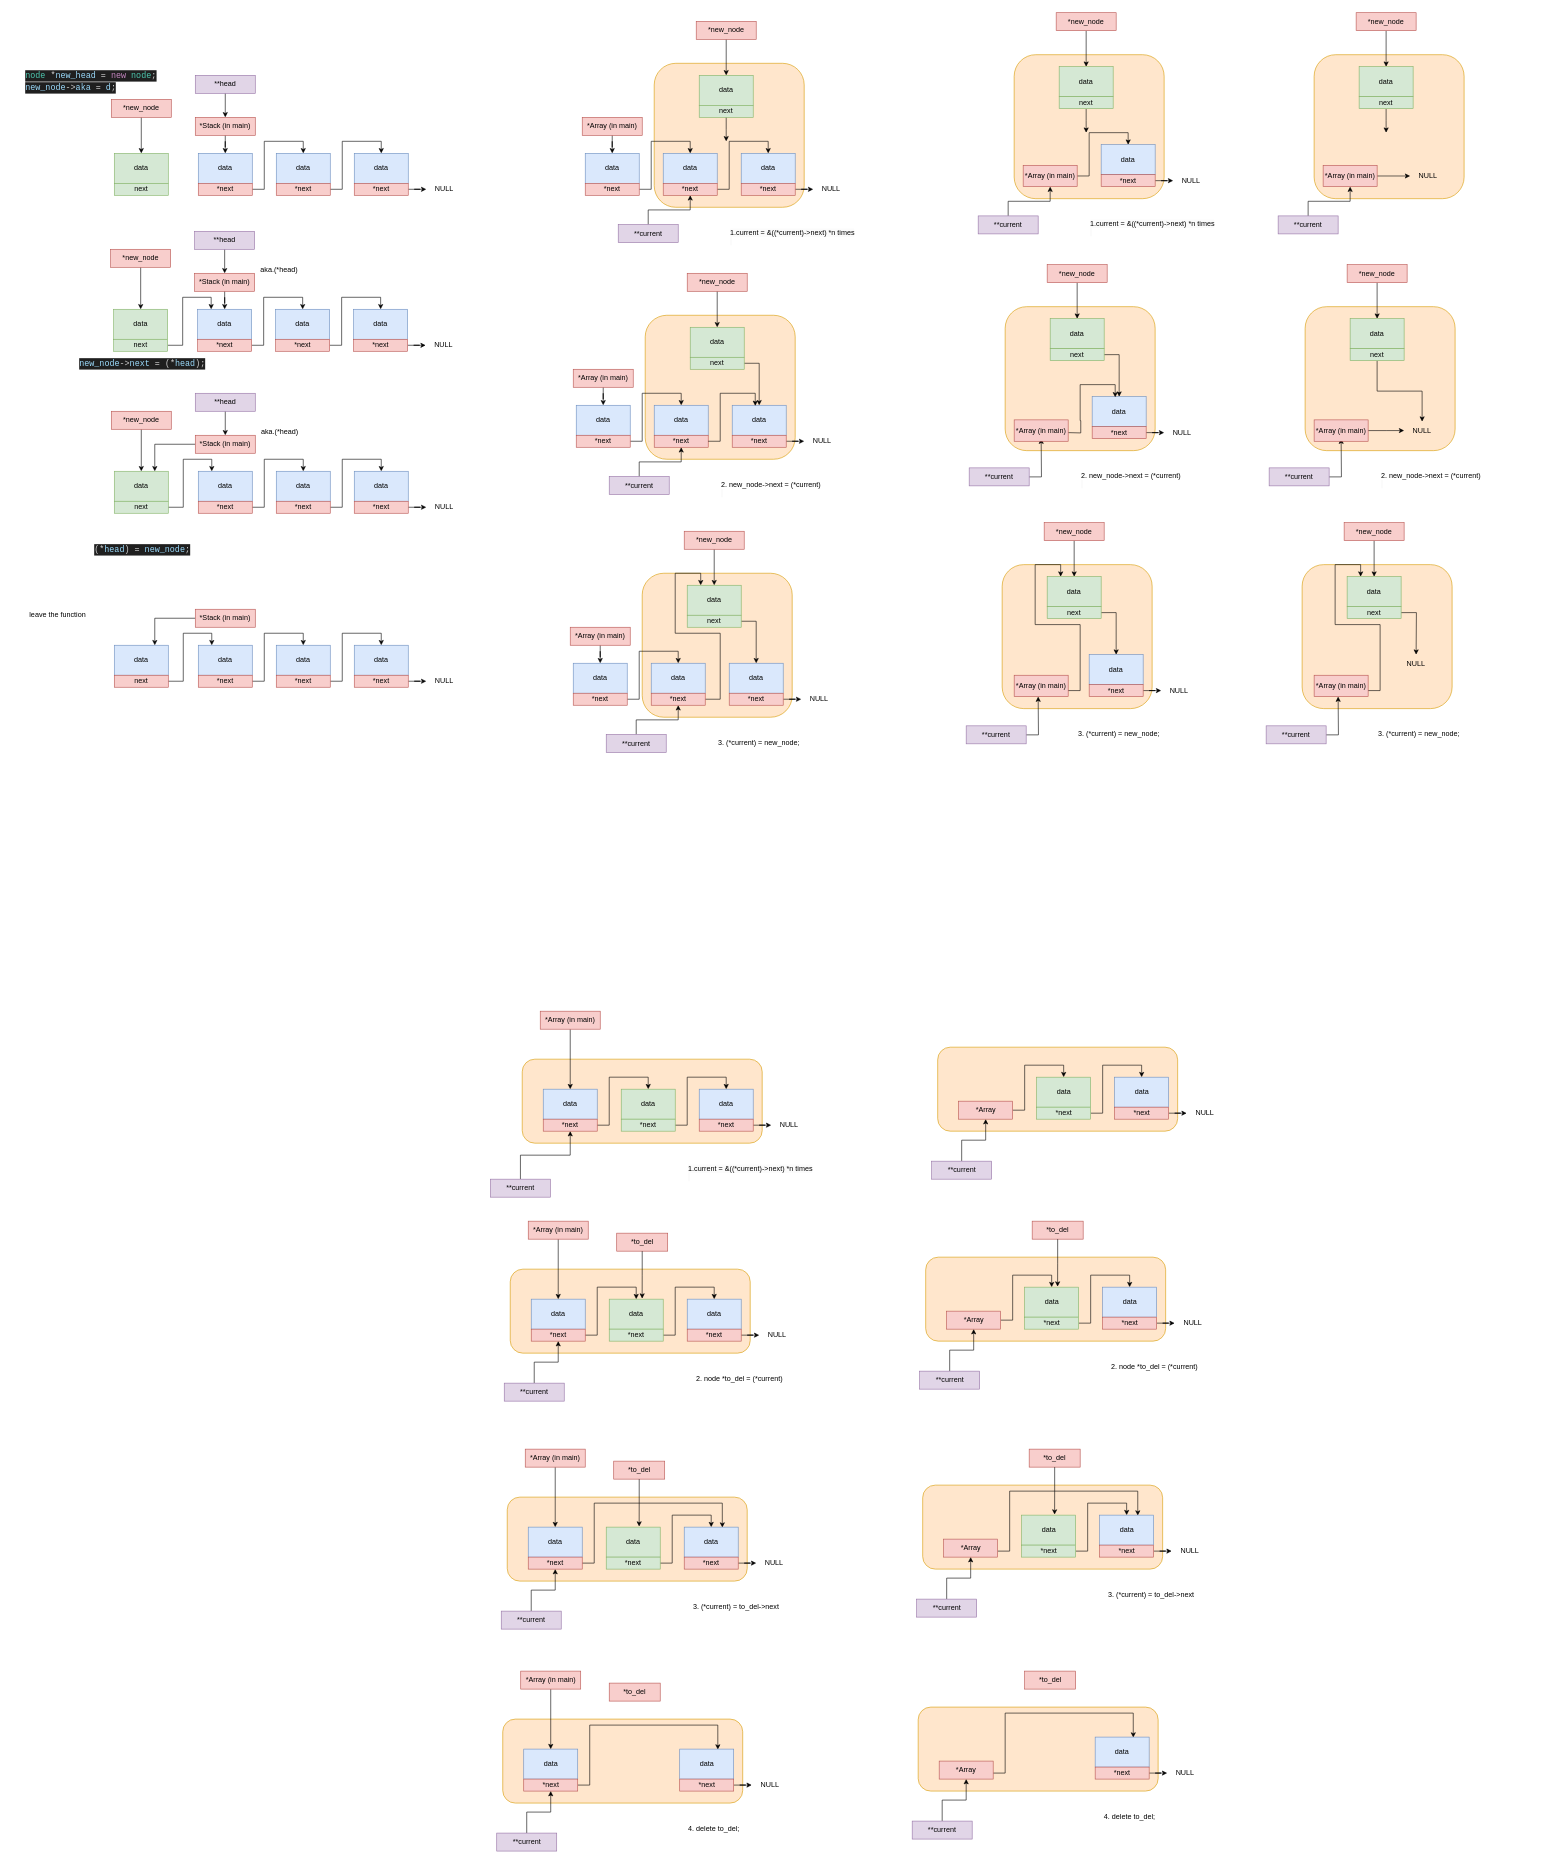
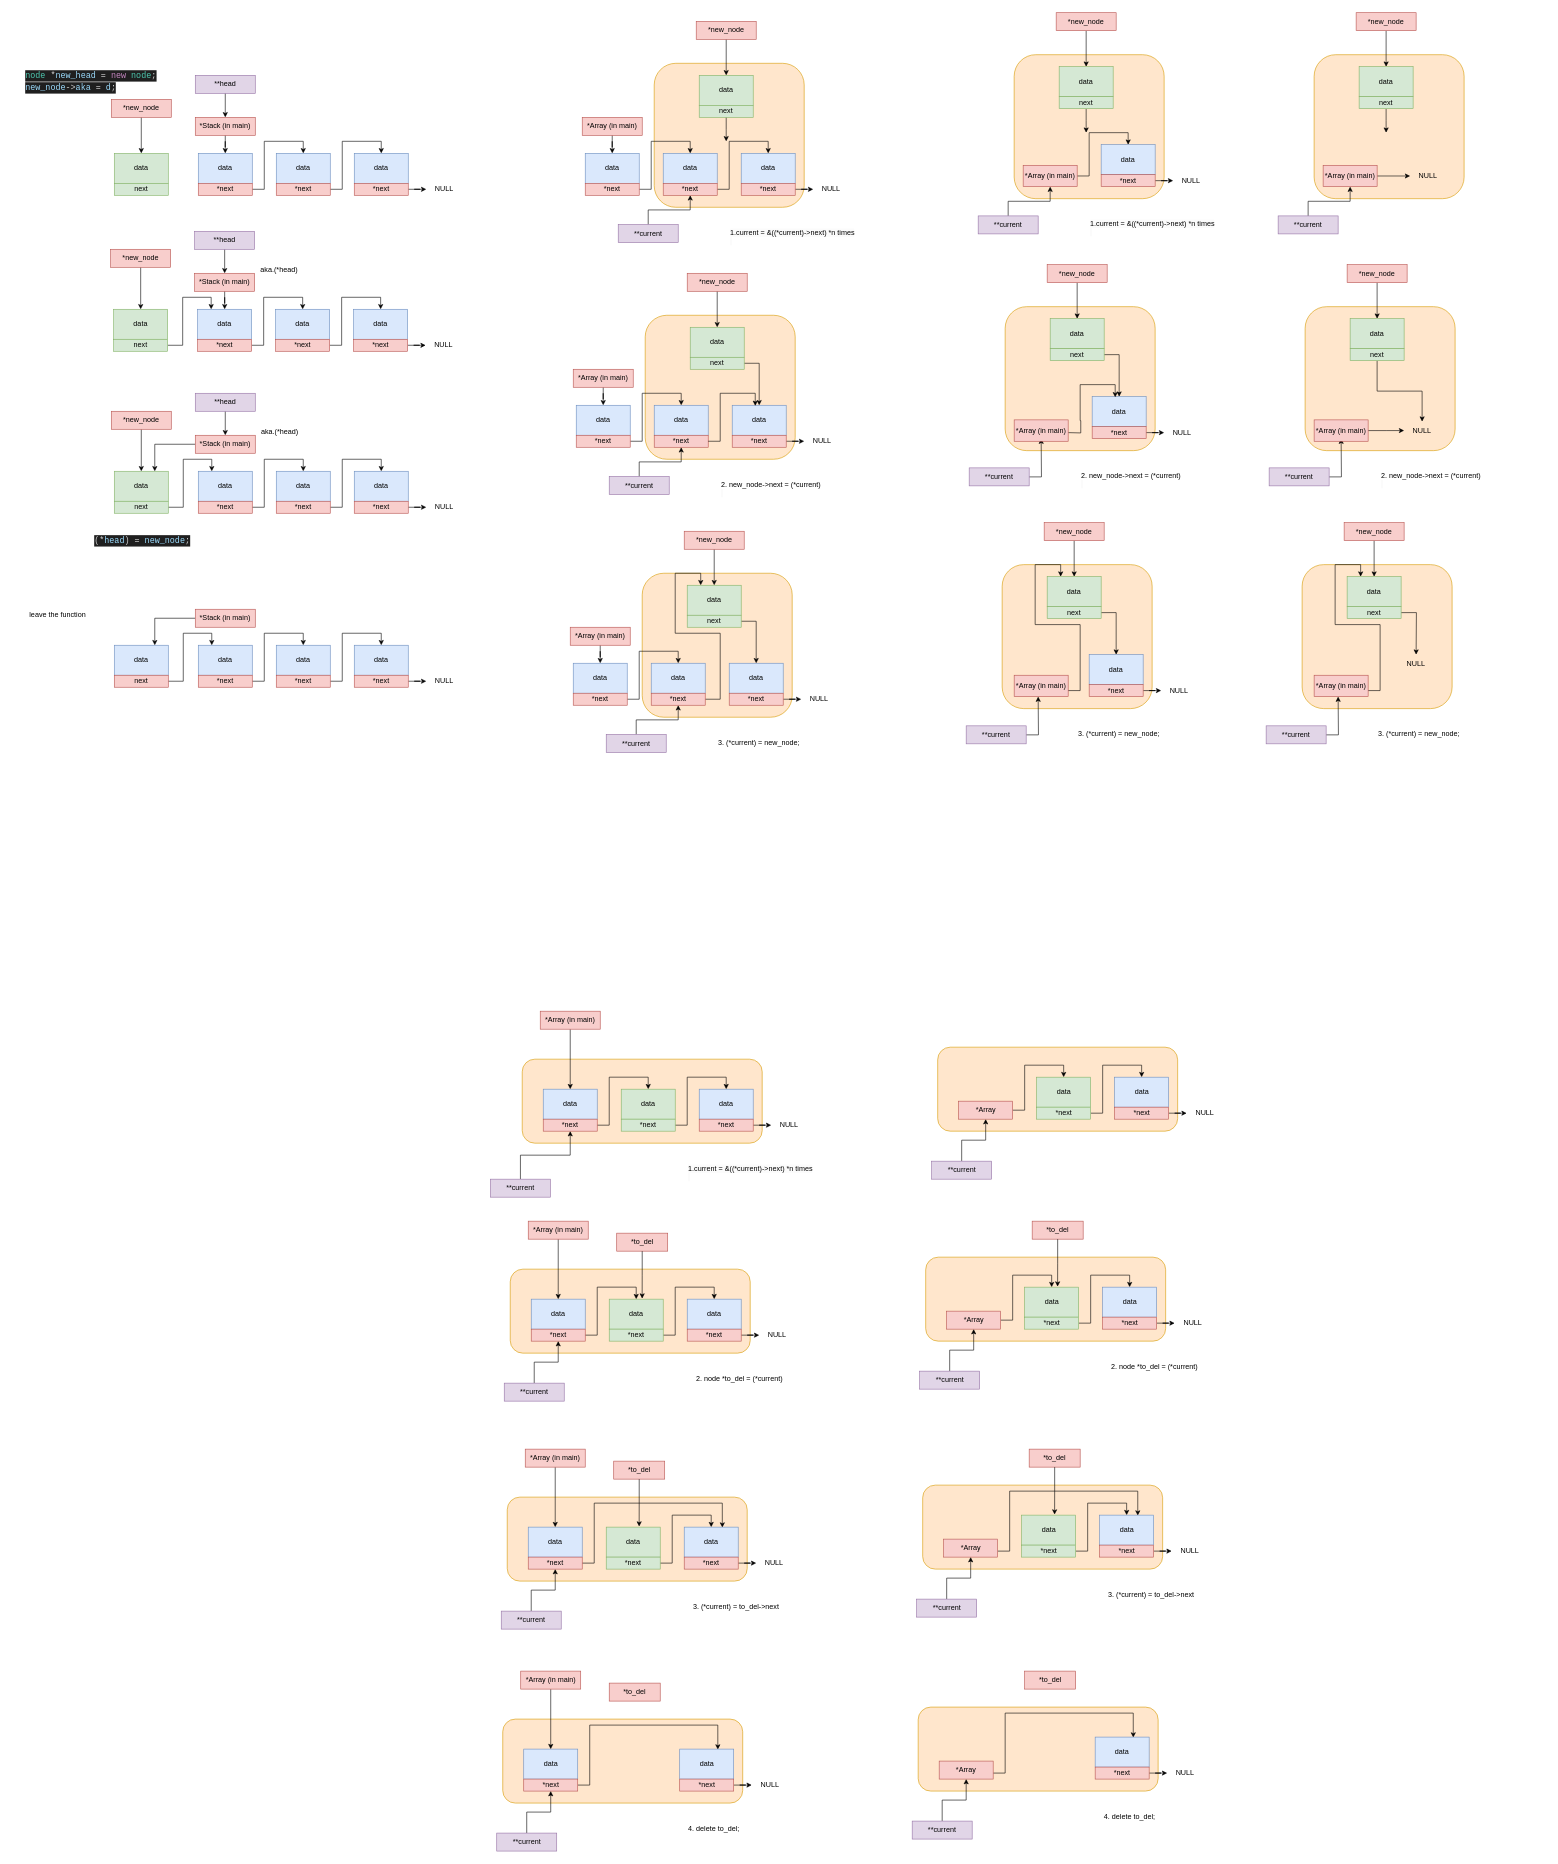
node "new_node->next = (*head);": removed
node "(*head) = new_node;": moved (147, 552) -> (147, 543)
